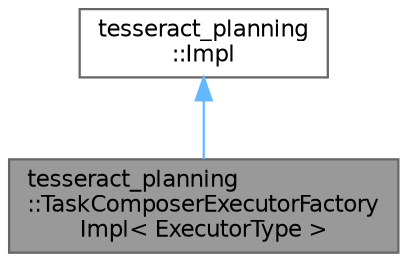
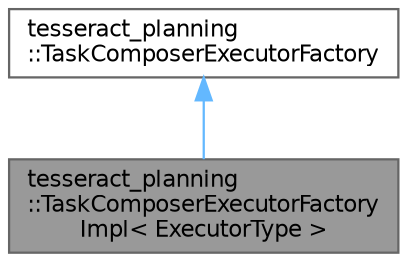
node "tesseract_planning ::Impl": label "tesseract_planning ::Impl" -> "tesseract_planning ::TaskComposerExecutorFactory"
